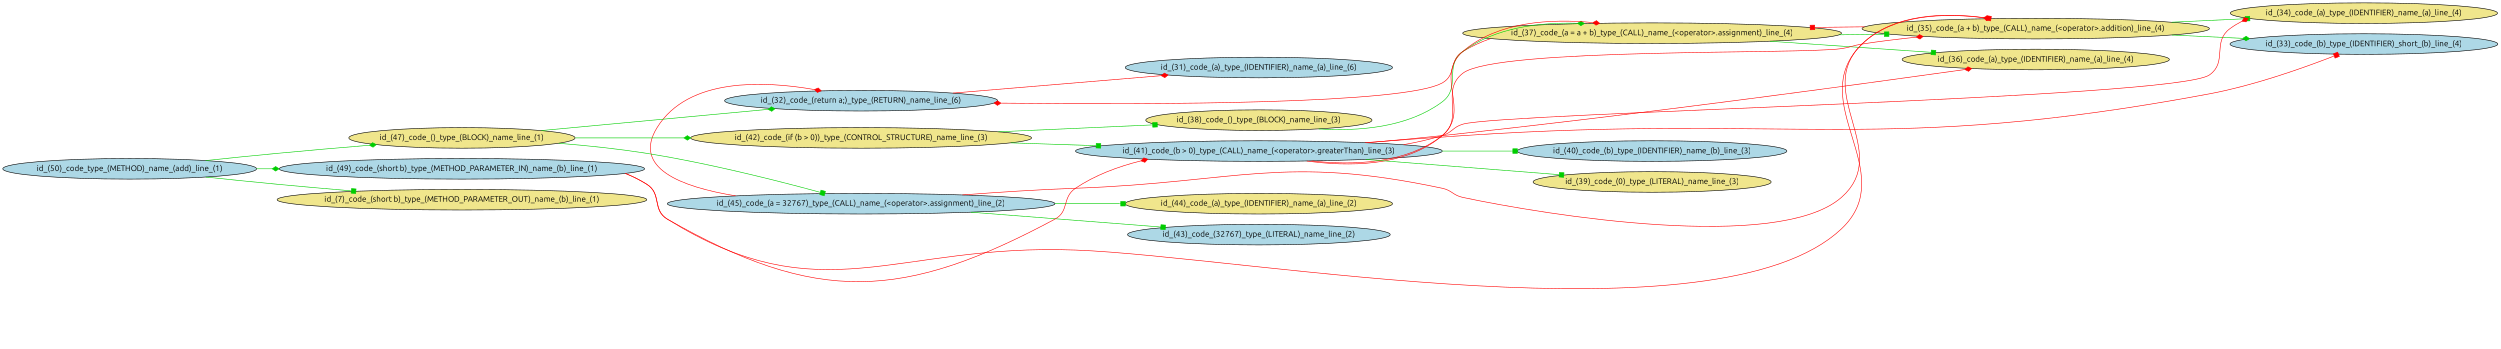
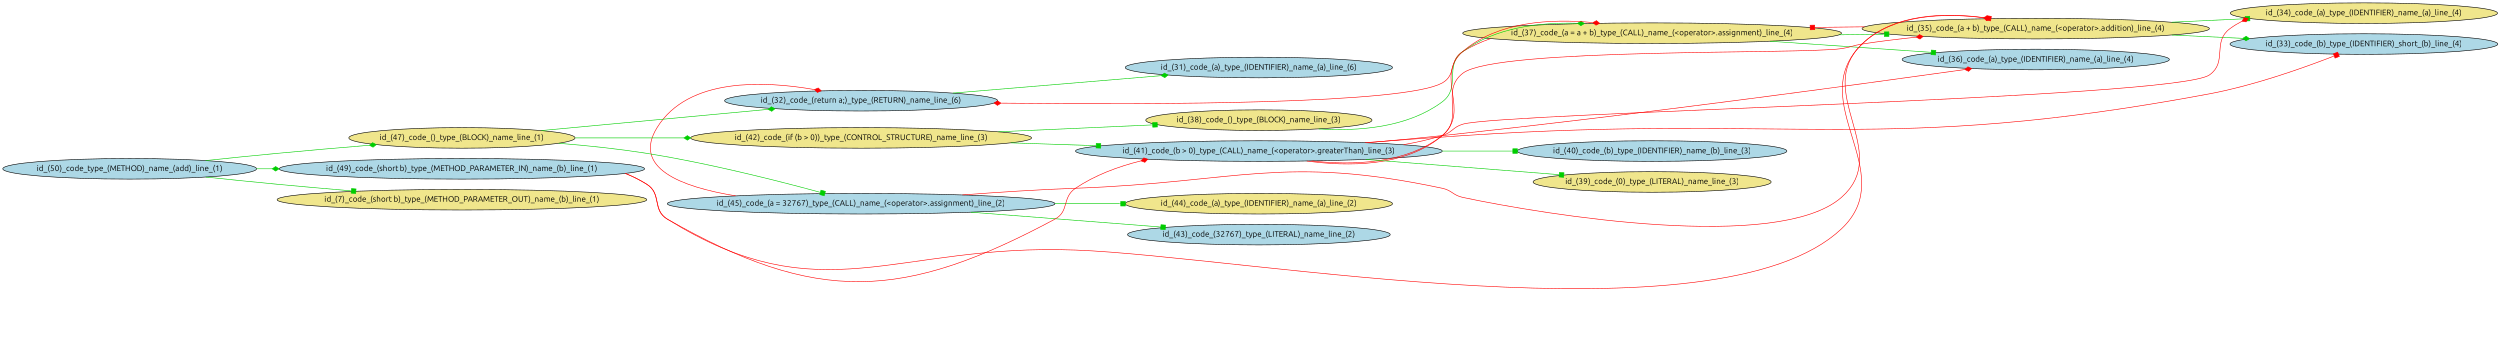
node "id_(36)_code_(a)_type_(IDENTIFIER)_name_(a)_line_(4)": fillcolor khaki -> lightblue
edge "id_(32)_code_(return a;)_type_(RETURN)_name_line_(6)" -> "id_(31)_code_(a)_type_(IDENTIFIER)_name_(a)_line_(6)": color red -> green3
